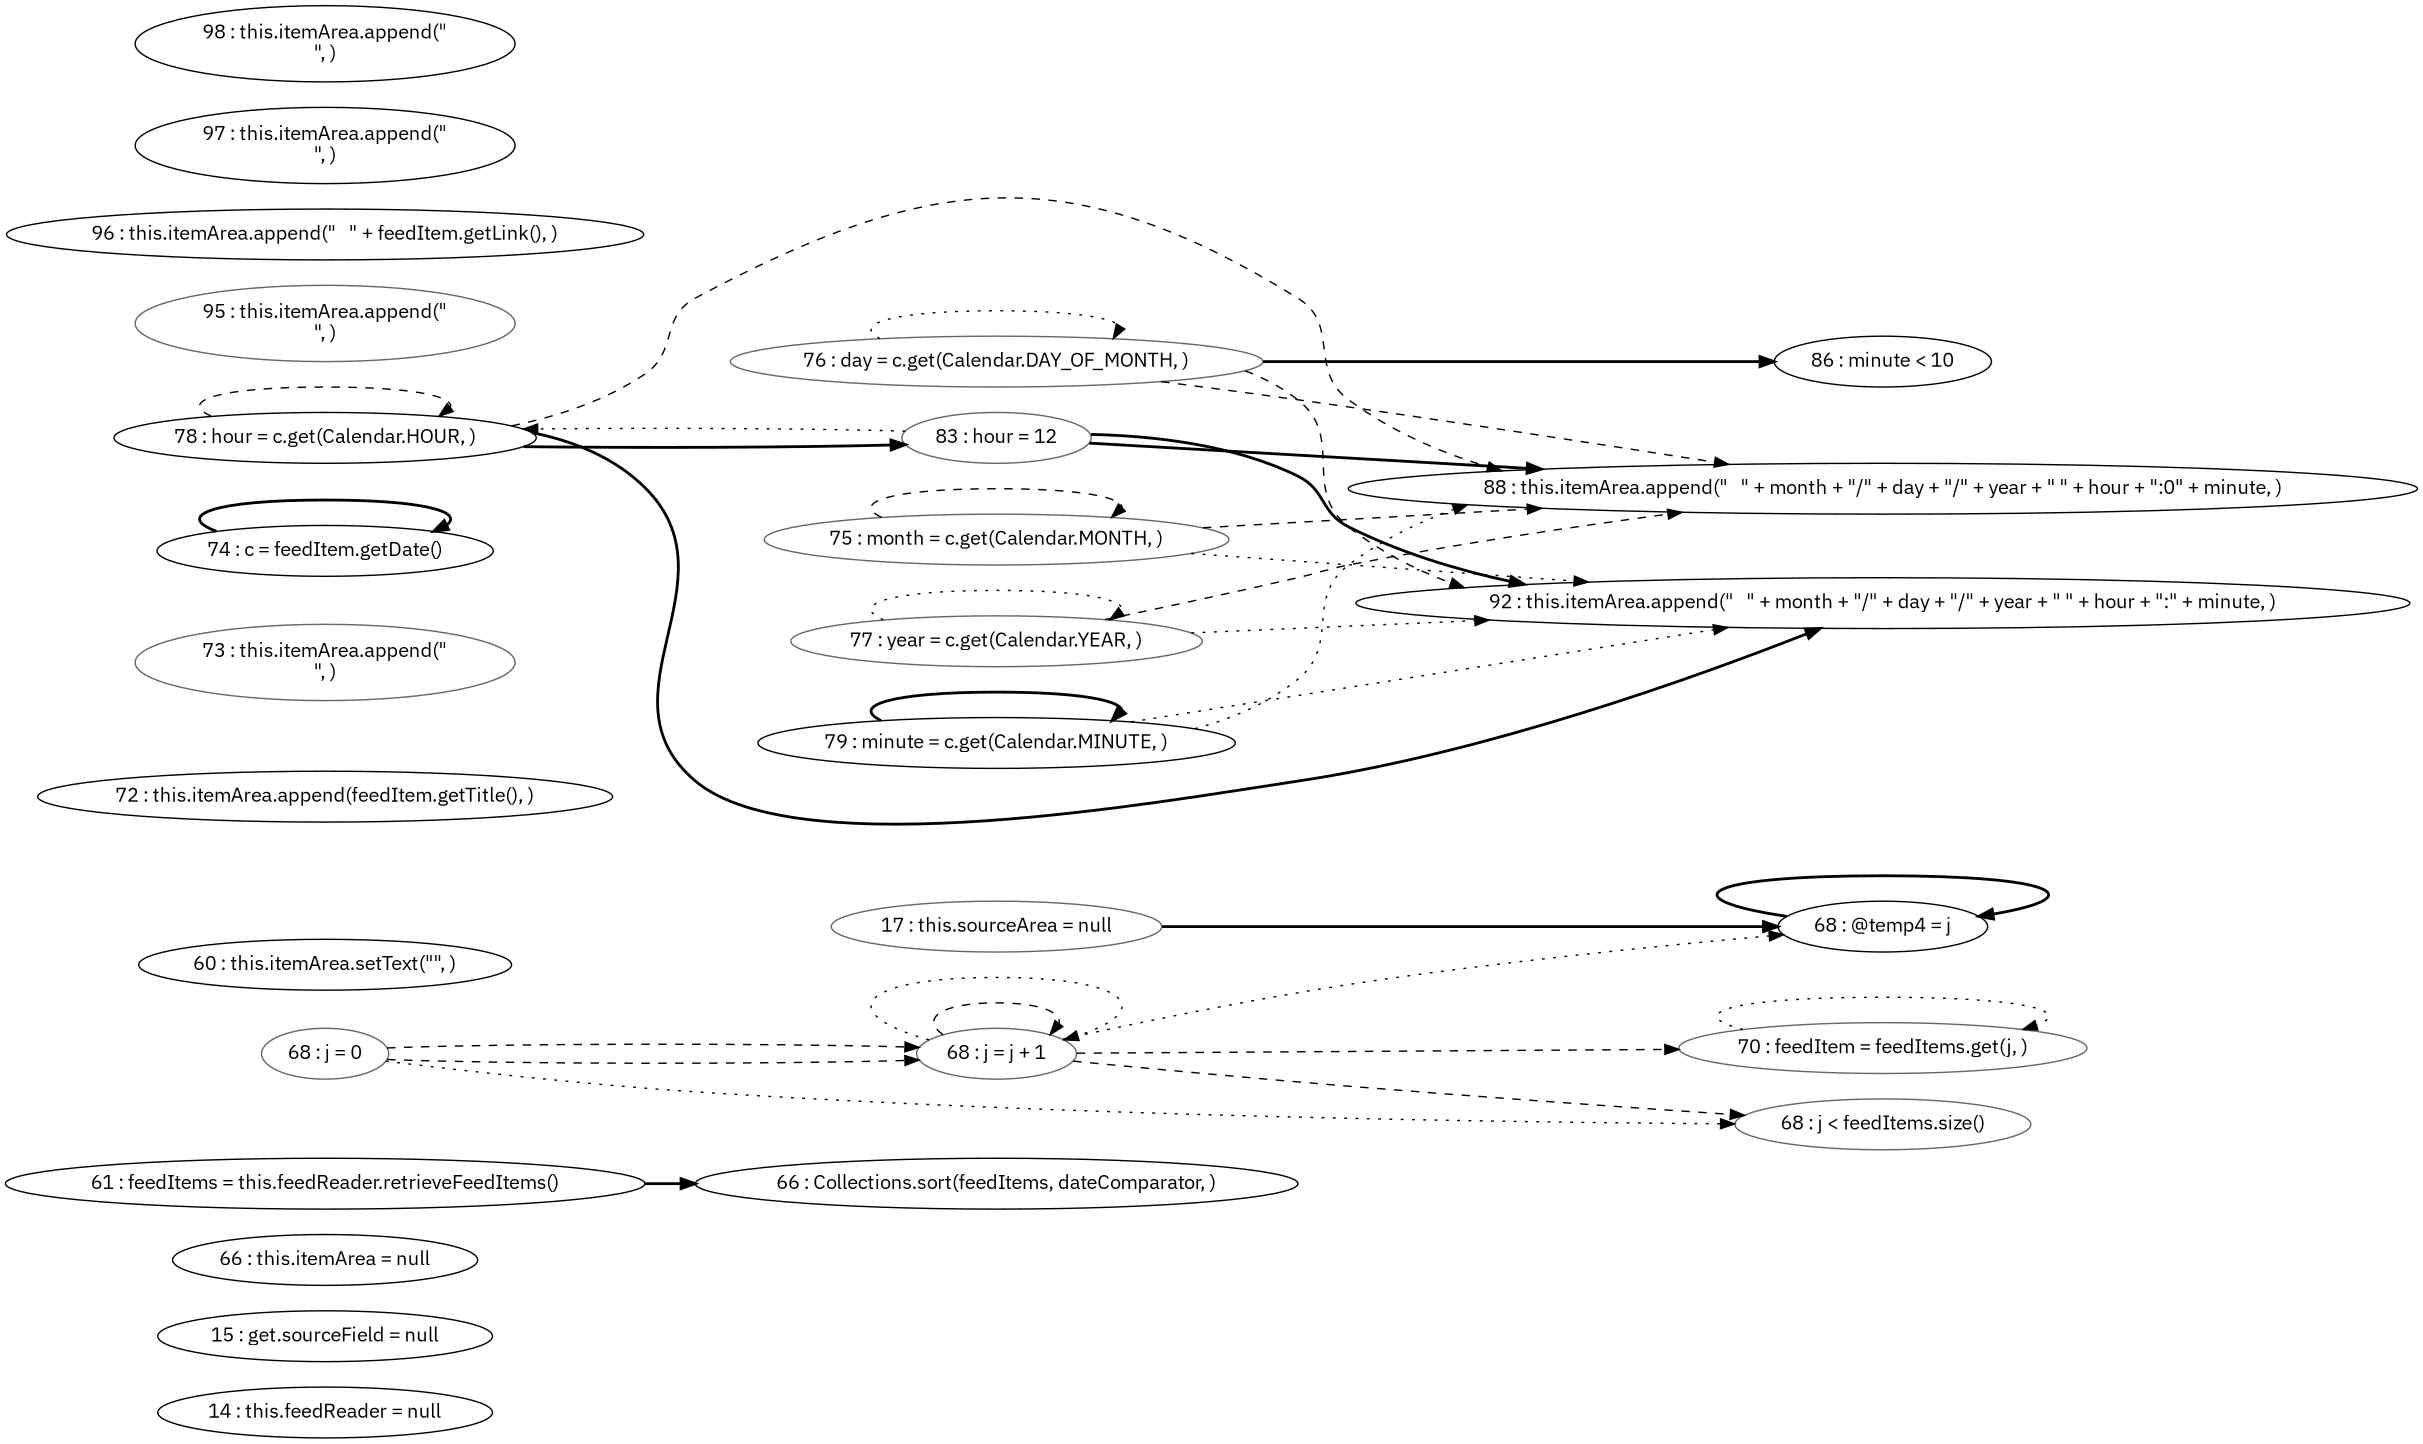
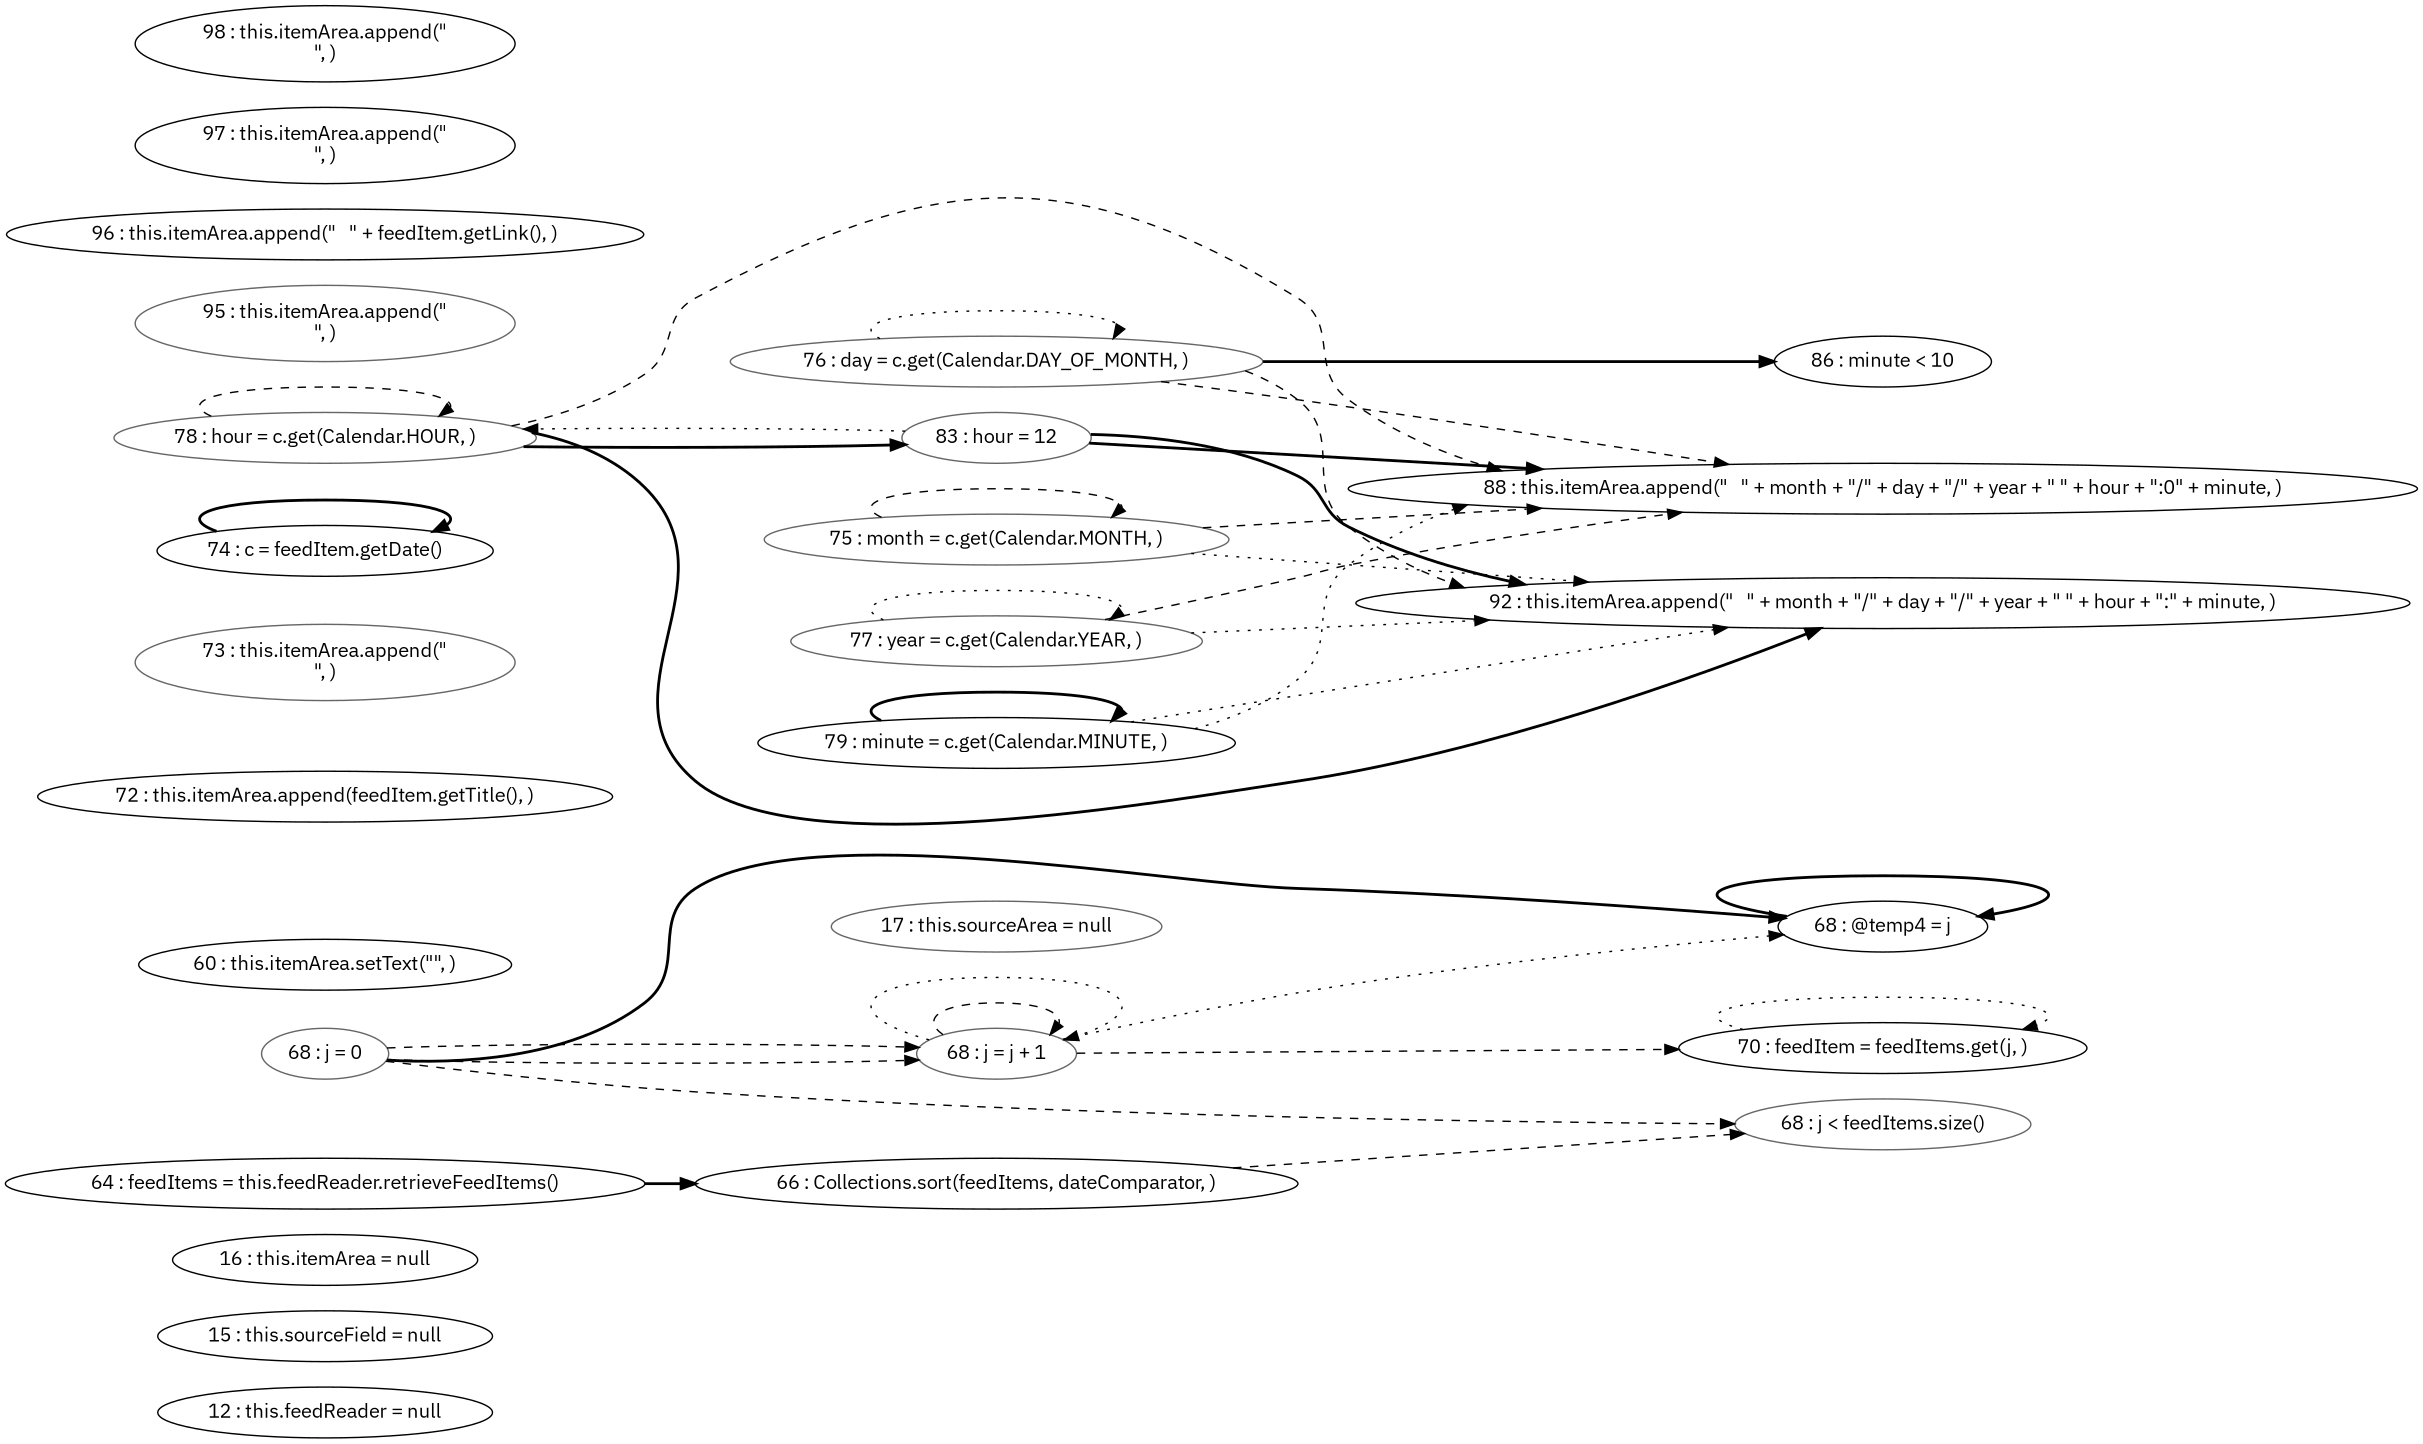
node "78 : hour = c.get(Calendar.HOUR, )": color black -> gray40
edge "17 : this.sourceArea = null" -> "68 : @temp4 = j": now "68 : j = 0" -> "68 : @temp4 = j"
node "70 : feedItem = feedItems.get(j, )": color gray40 -> black
edge "68 : j = j + 1" -> "68 : j < feedItems.size()": now "66 : Collections.sort(feedItems, dateComparator, )" -> "68 : j < feedItems.size()"
edge "68 : j = 0" -> "68 : j < feedItems.size()": style dotted -> dashed
node "61 : feedItems = this.feedReader.retrieveFeedItems()": label "61 : feedItems = this.feedReader.retrieveFeedItems()" -> "64 : feedItems = this.feedReader.retrieveFeedItems()"
node "66 : this.itemArea = null": label "66 : this.itemArea = null" -> "16 : this.itemArea = null"
node "15 : get.sourceField = null": label "15 : get.sourceField = null" -> "15 : this.sourceField = null"
node "14 : this.feedReader = null": label "14 : this.feedReader = null" -> "12 : this.feedReader = null"
